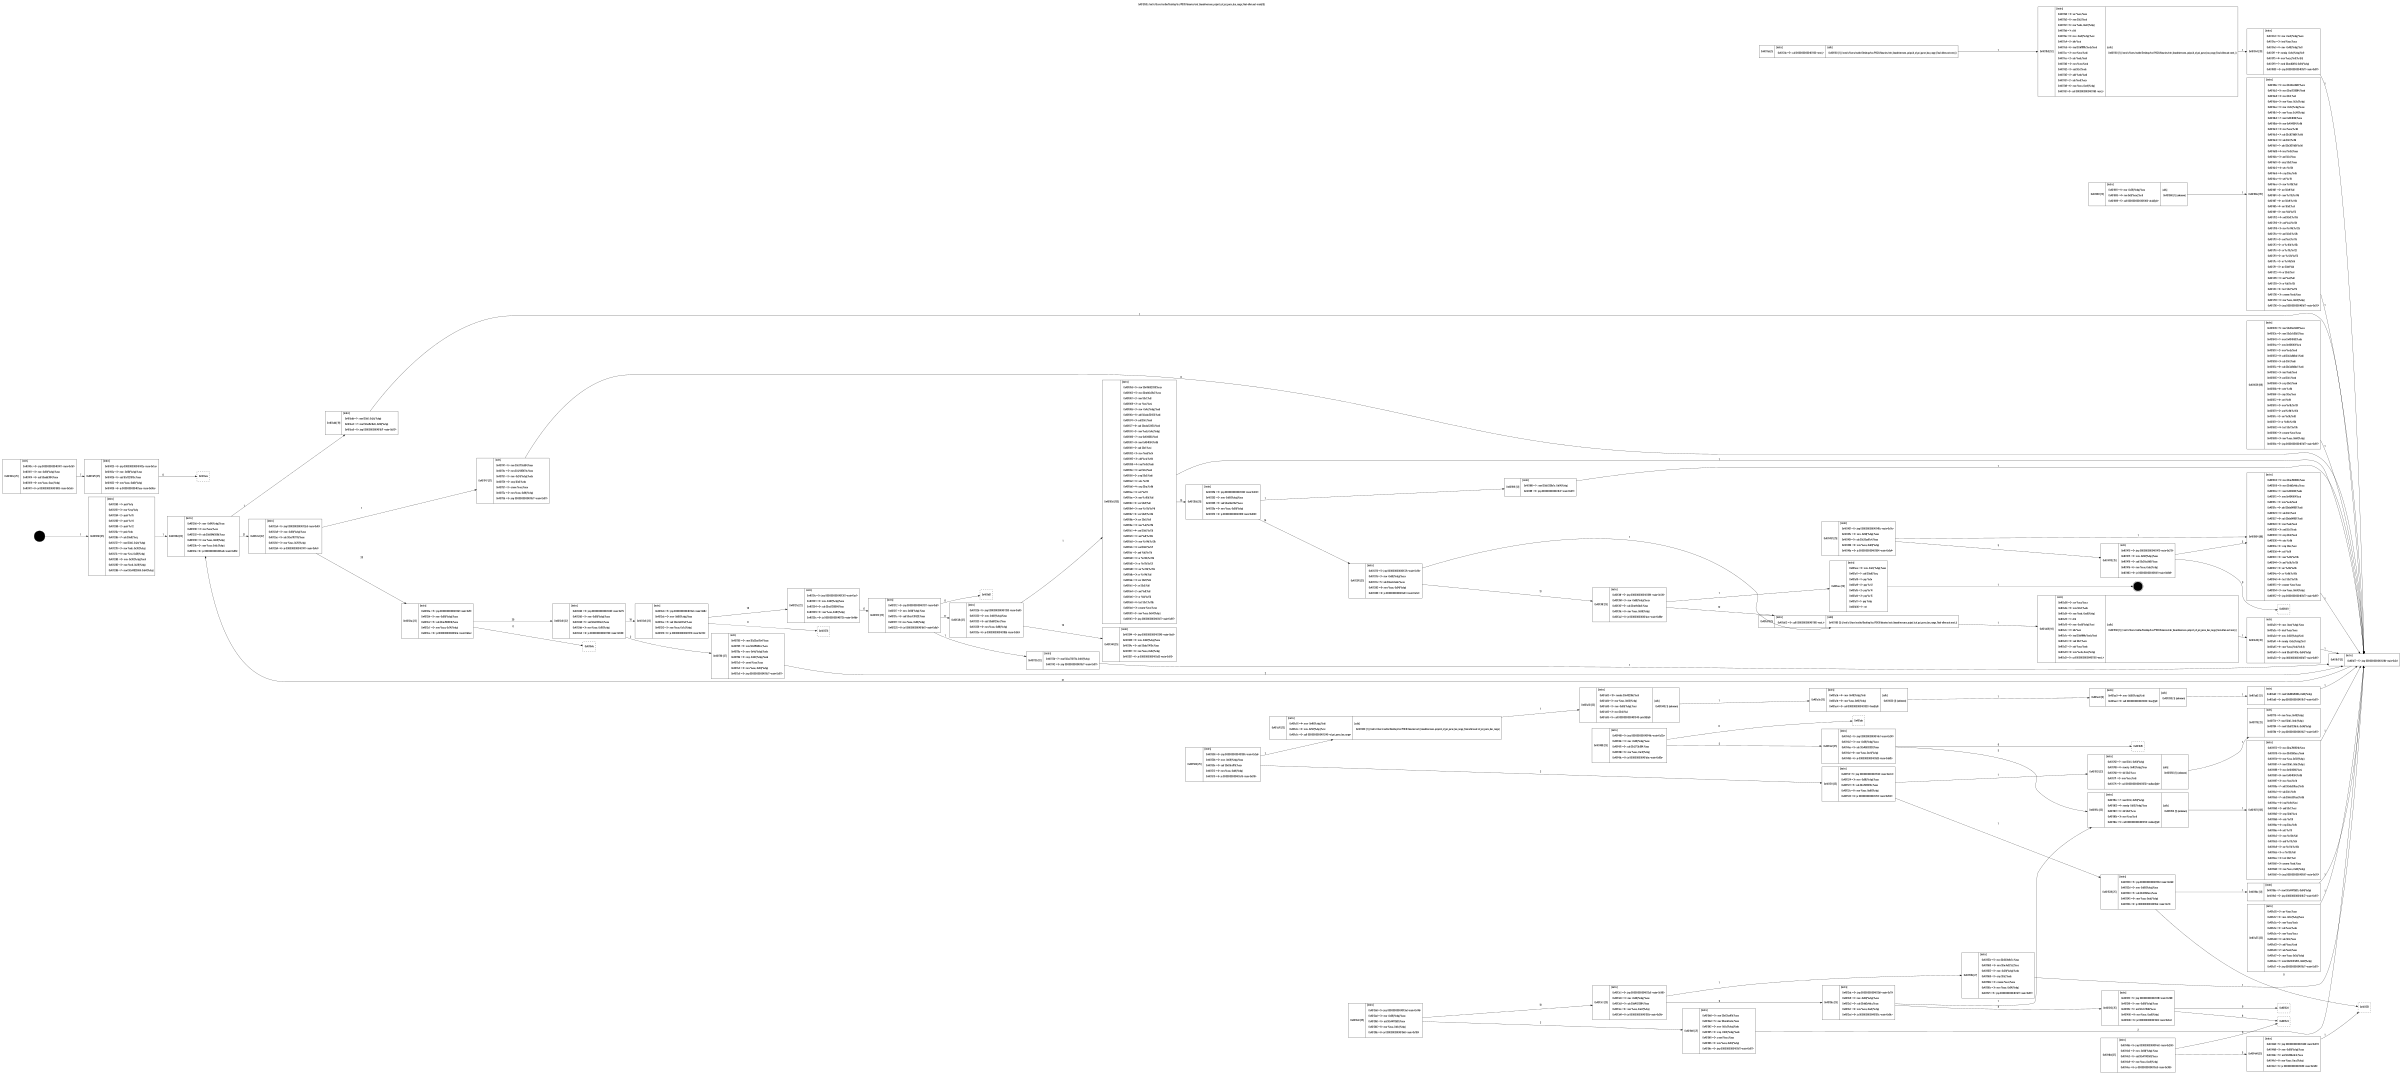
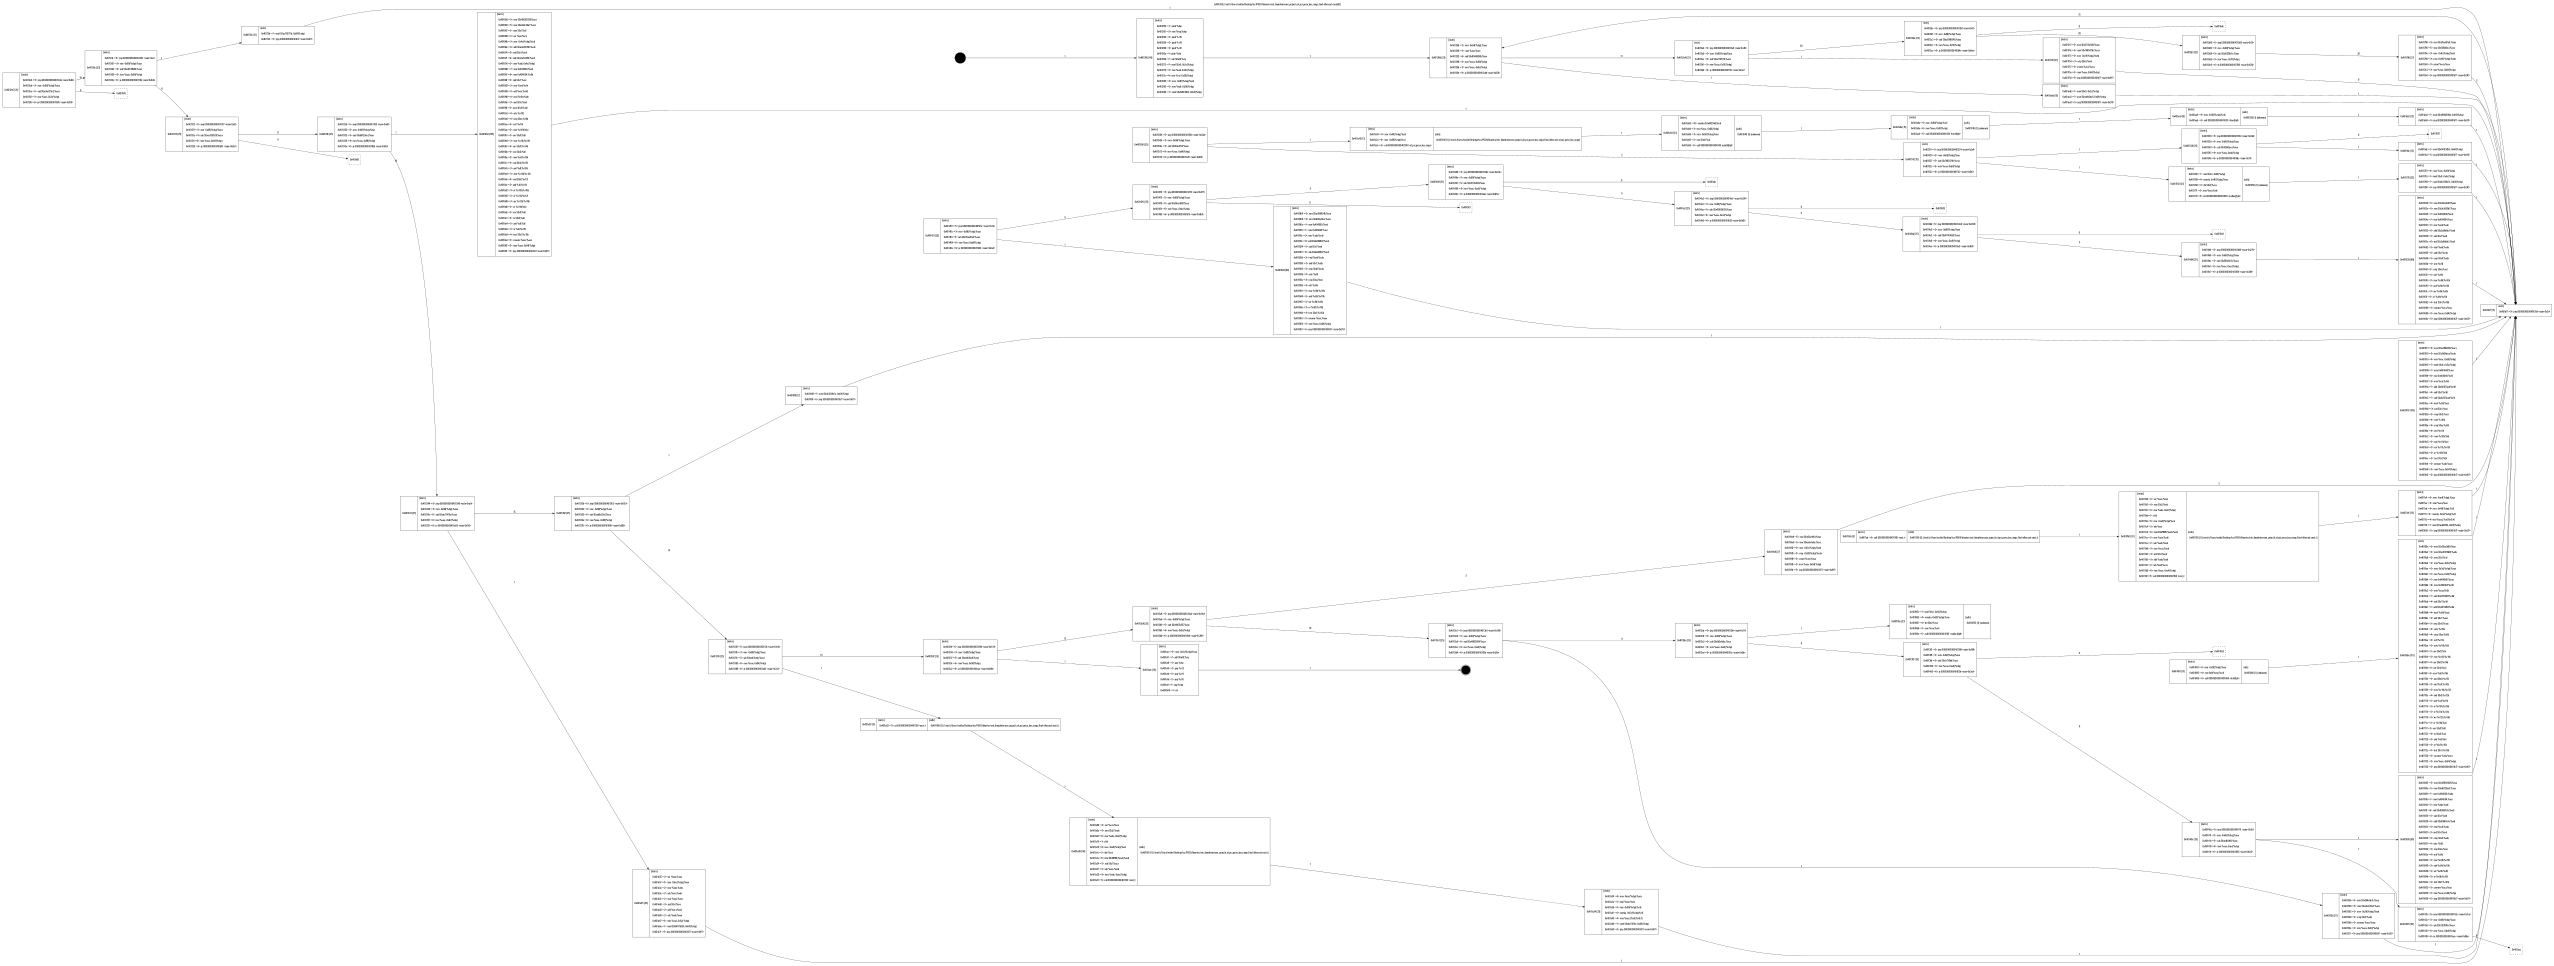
edge "0x401779 [23]" -> "0x401b77 [5]": added, label "1"
edge "0x40185d [155]" -> "0x40135d [25]": now "0x401344 [25]" -> "0x40135d [25]"
edge "0x401470 [25]" -> "0x401904 [88]": now "0x401470 [25]" -> "0x401489 [25]"
edge "0x40138f [25]" -> "0x401a03 [5]": now "0x40138f [25]" -> "0x4013a8 [25]"
edge "0x4012d0 [22]" -> "0x4012e6 [22]": removed, label "18"
edge "0x4012d0 [22]" -> "0x401790 [27]": label " 2" -> " 20"
edge "0x401312 [25]" -> "0x40173b [12]": now "0x4012fc [22]" -> "0x40173b [12]"
edge "0x401344 [25]" -> "0x401a55 [33]": added, label "1"
edge "0x4014a2 [25]" -> "0x40195c [23]": now "0x4014a2 [25]" -> "0x4014bb [25]"
edge "0x40195c [23]" -> "0x401973 [105]": removed, label "1"
node "0x401805 [88]": added
edge "0x4013f3 [25]" -> "0x4015c9": now "0x4013f3 [25]" -> "0x40140c [25]"
edge "0x4014d4 [25]" -> "0x401551": now "0x4014d4 [25]" -> "0x401639 [88]"
